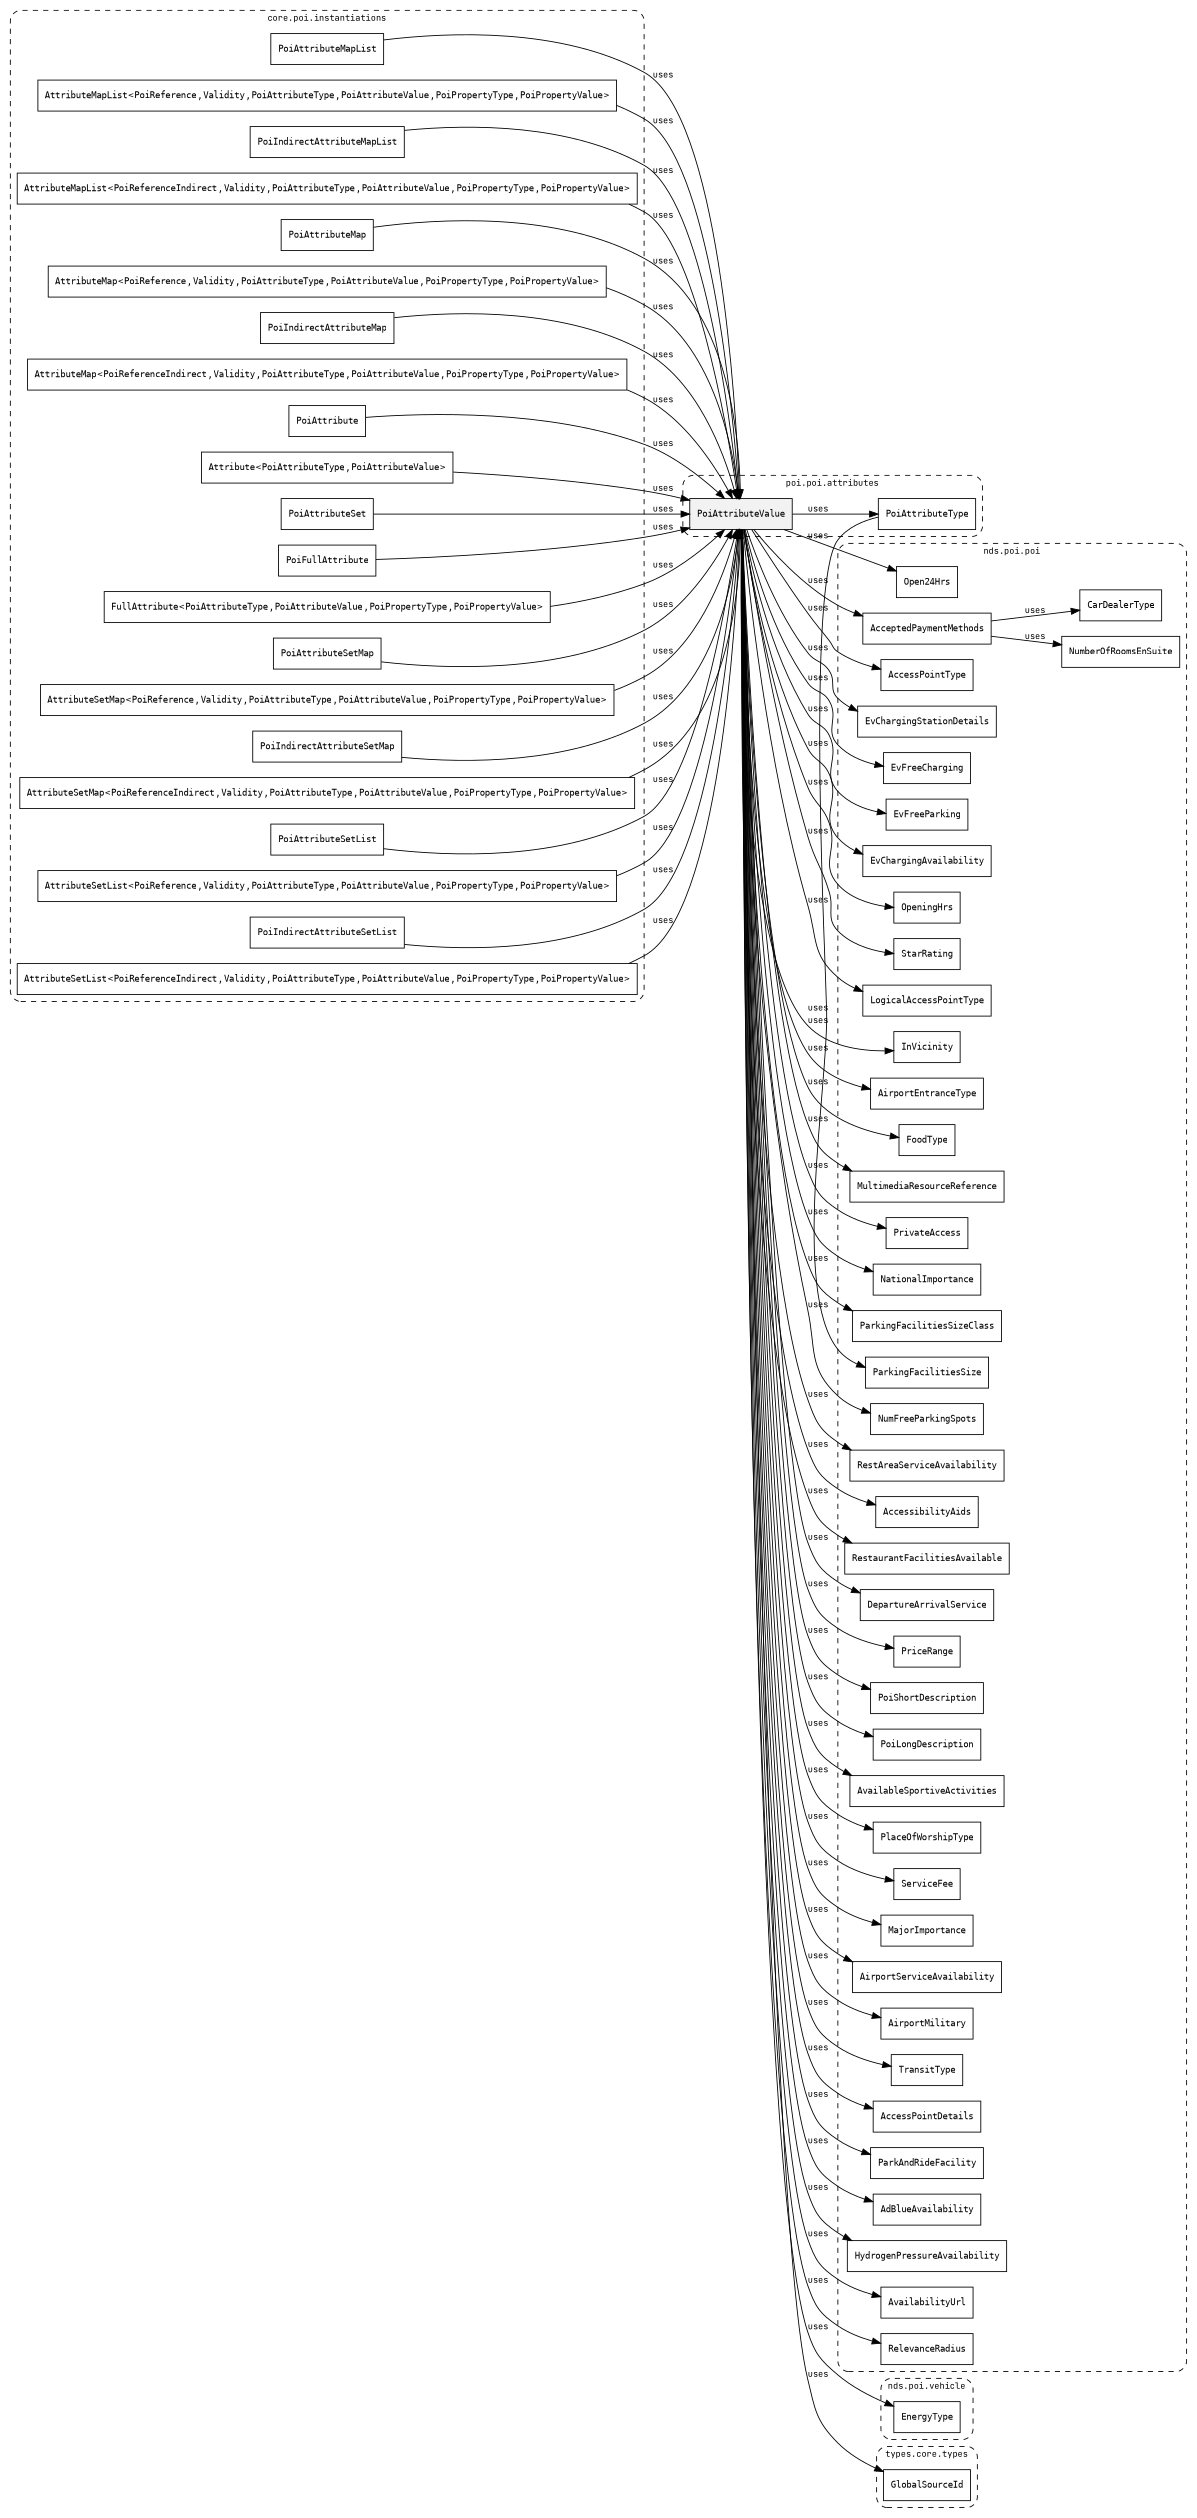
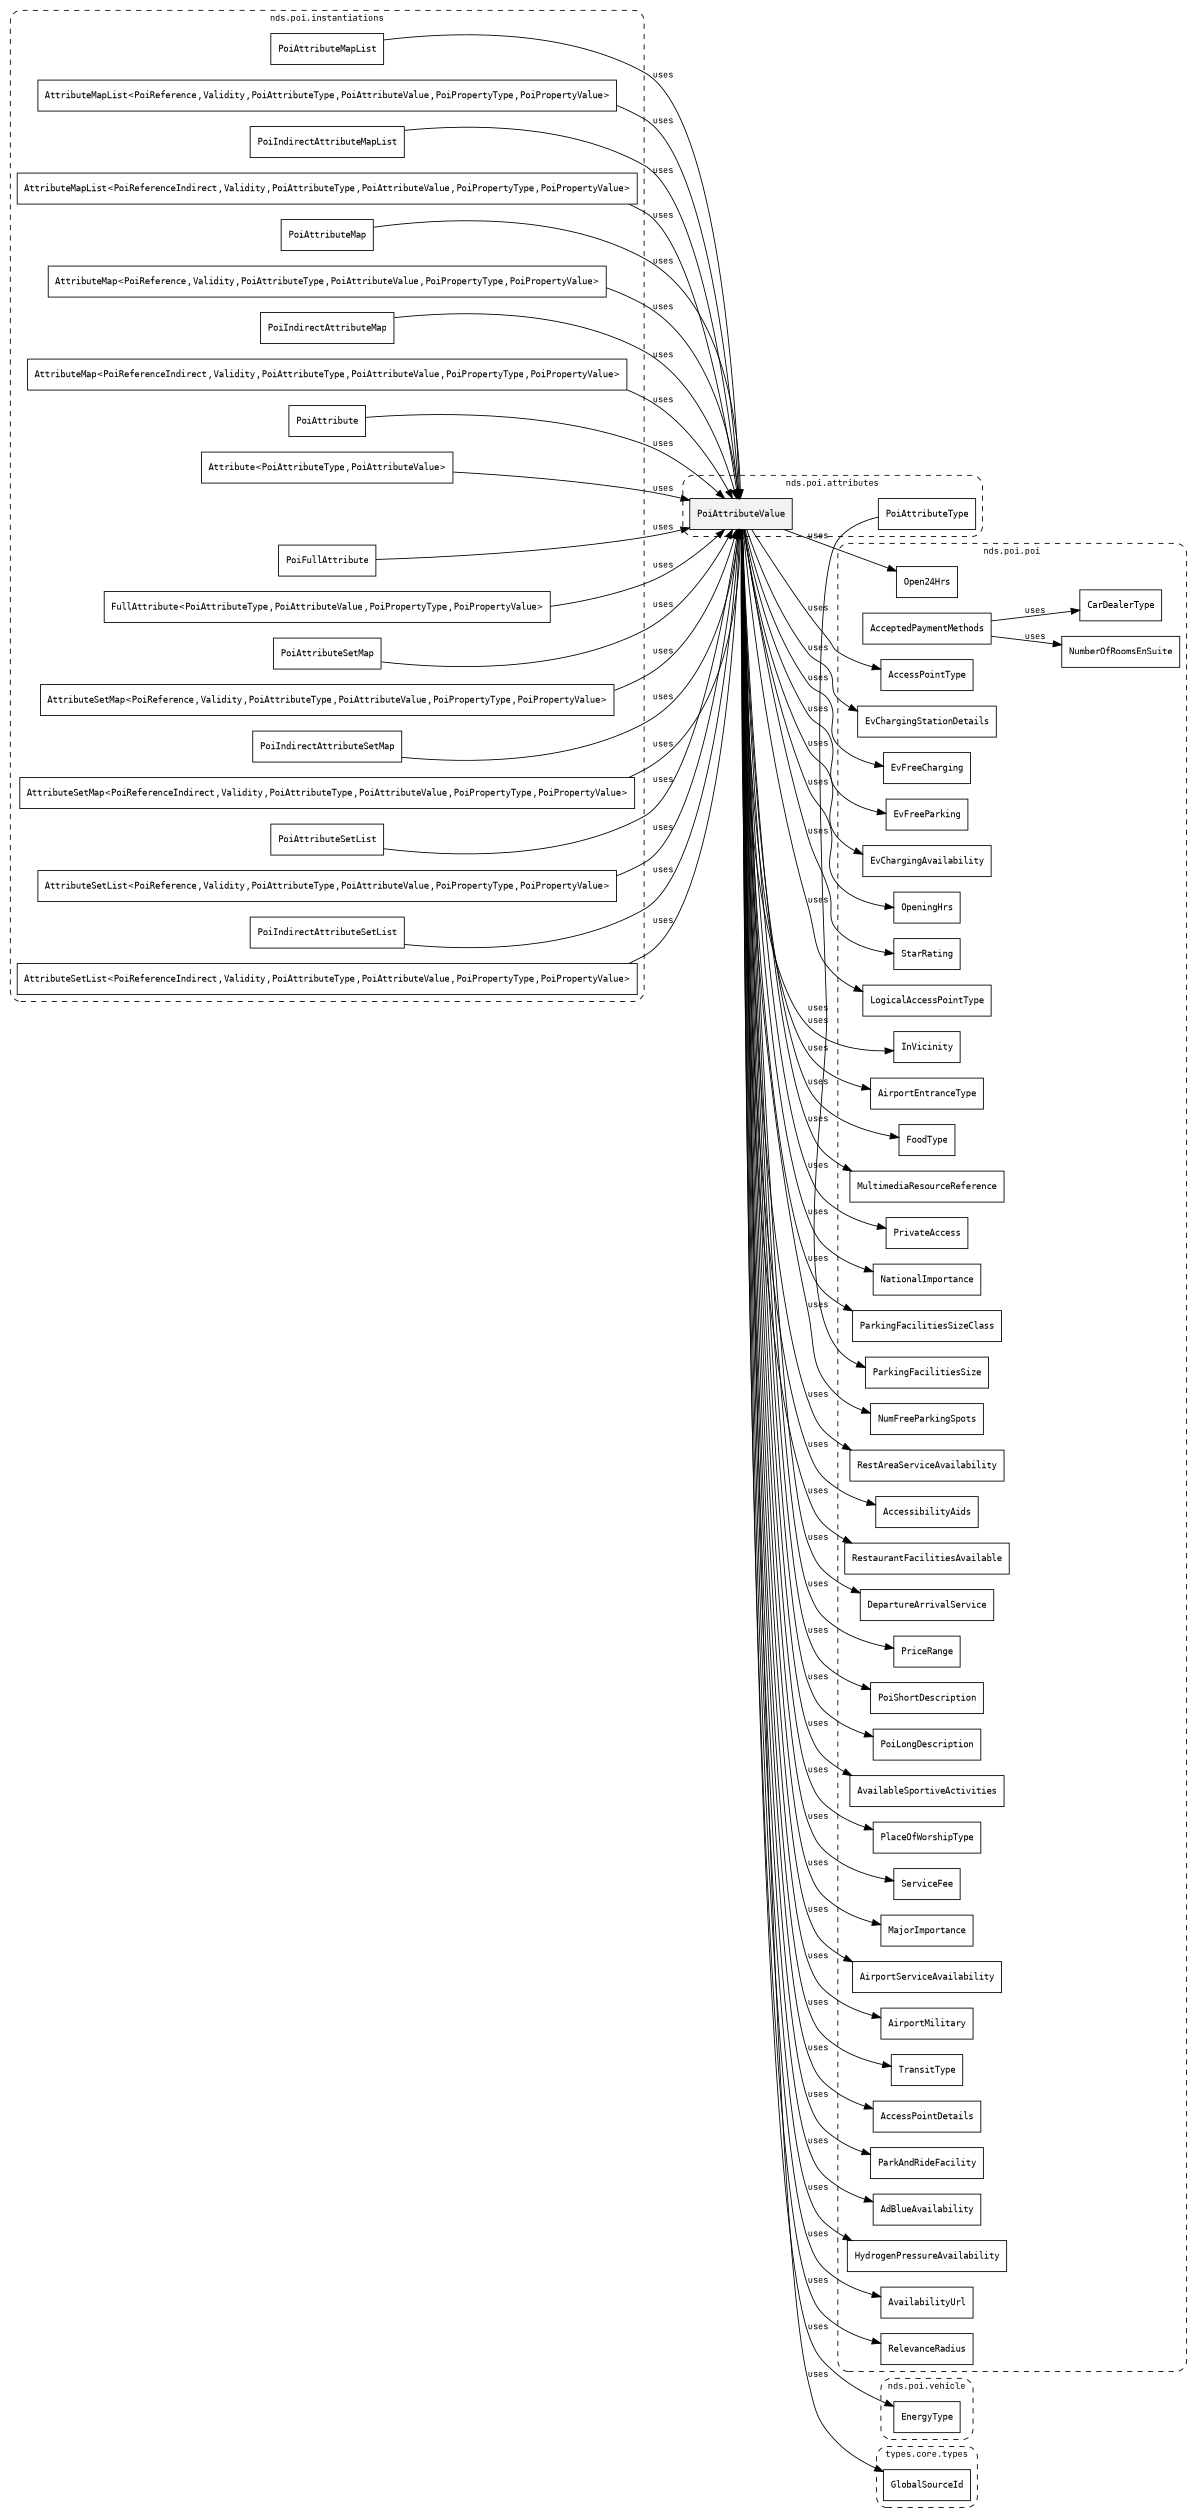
cluster "core.poi.instantiations": label "core.poi.instantiations" -> "nds.poi.instantiations"
cluster "poi.poi.attributes": label "poi.poi.attributes" -> "nds.poi.attributes"
node "PoiAttributeSet": removed
edge "PoiAttributeValue" -> "PoiAttributeType": removed, label "uses"
edge "PoiAttributeValue" -> "AcceptedPaymentMethods": removed, label "uses"
